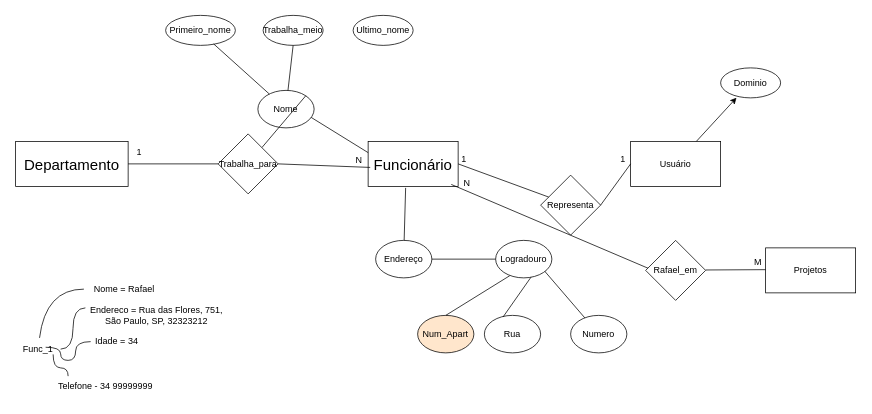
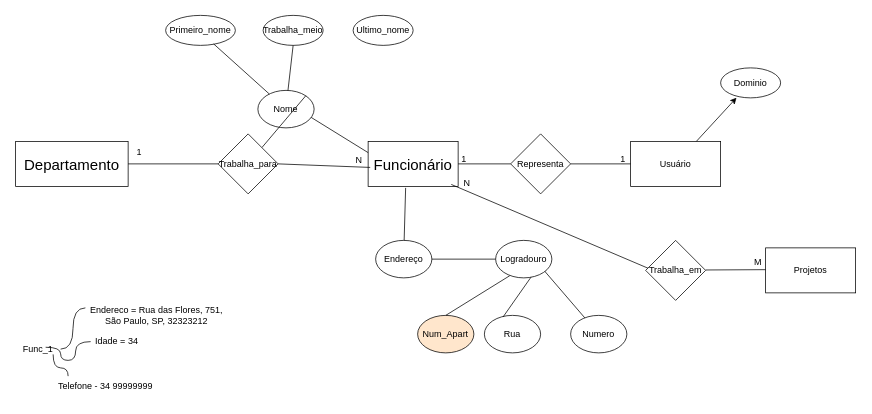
node "Representa": moved (570, 205) -> (540, 164)
node "Rafael_em": label "Rafael_em" -> "Trabalha_em"
node "Nome = Rafael": removed
edge "Nome = Rafael" -- "Func_1": removed
